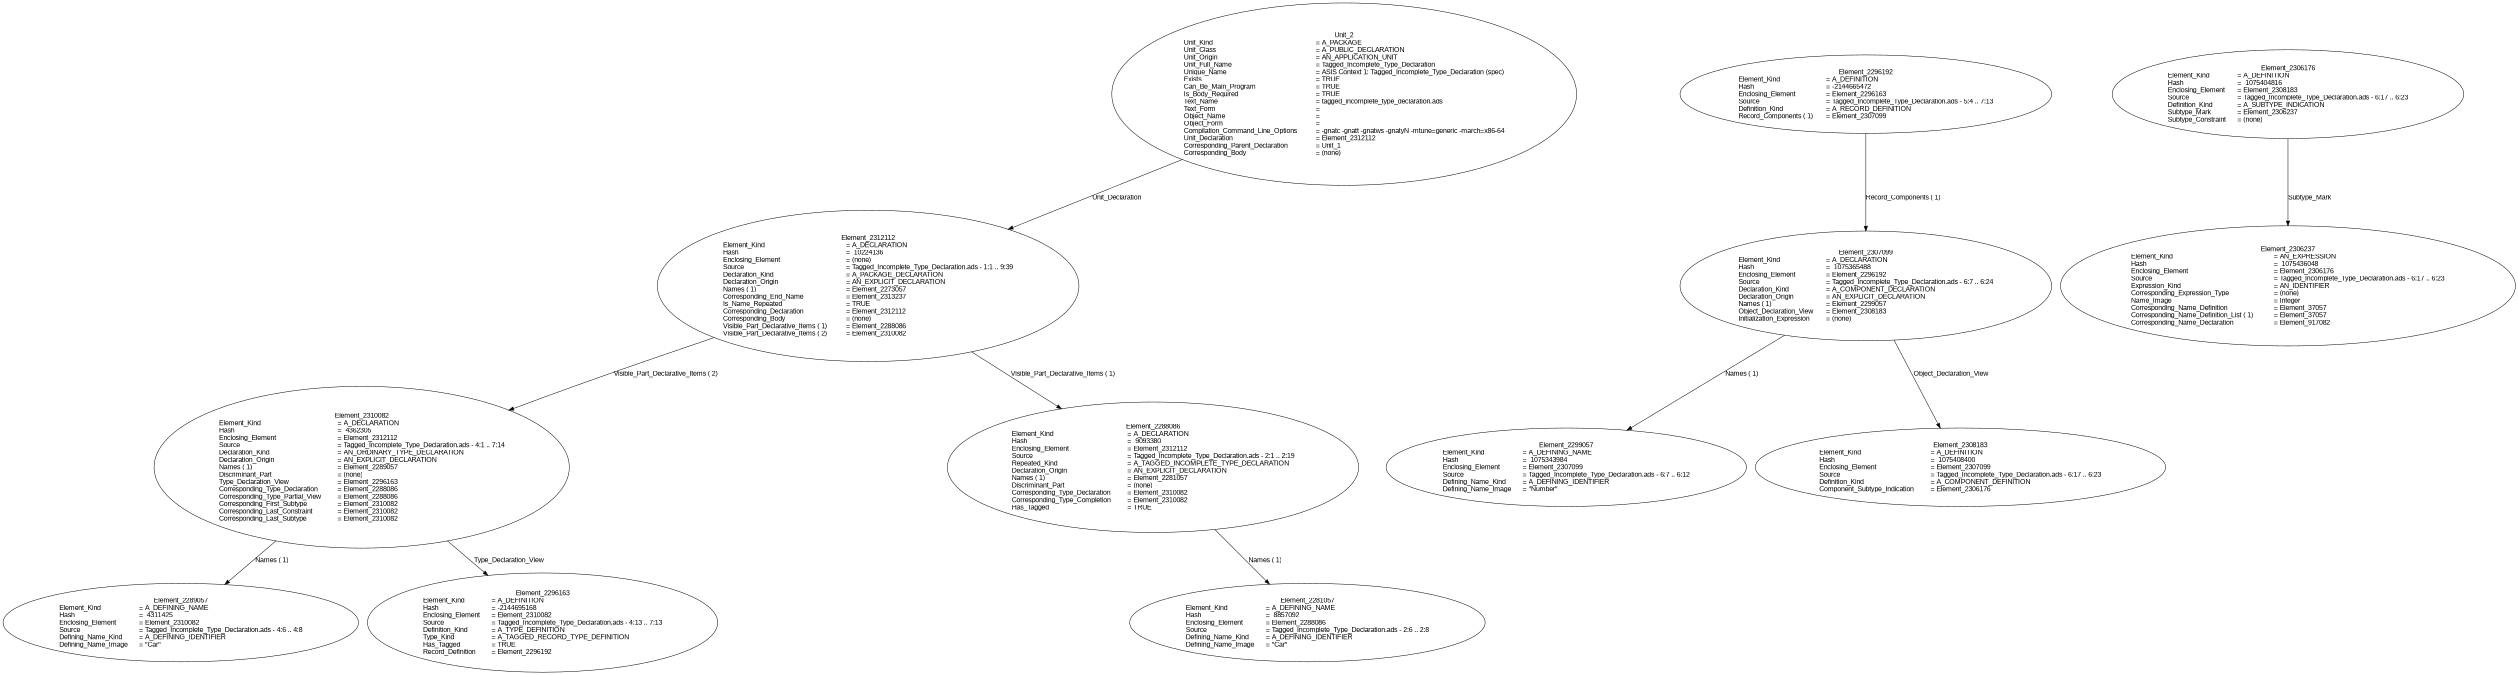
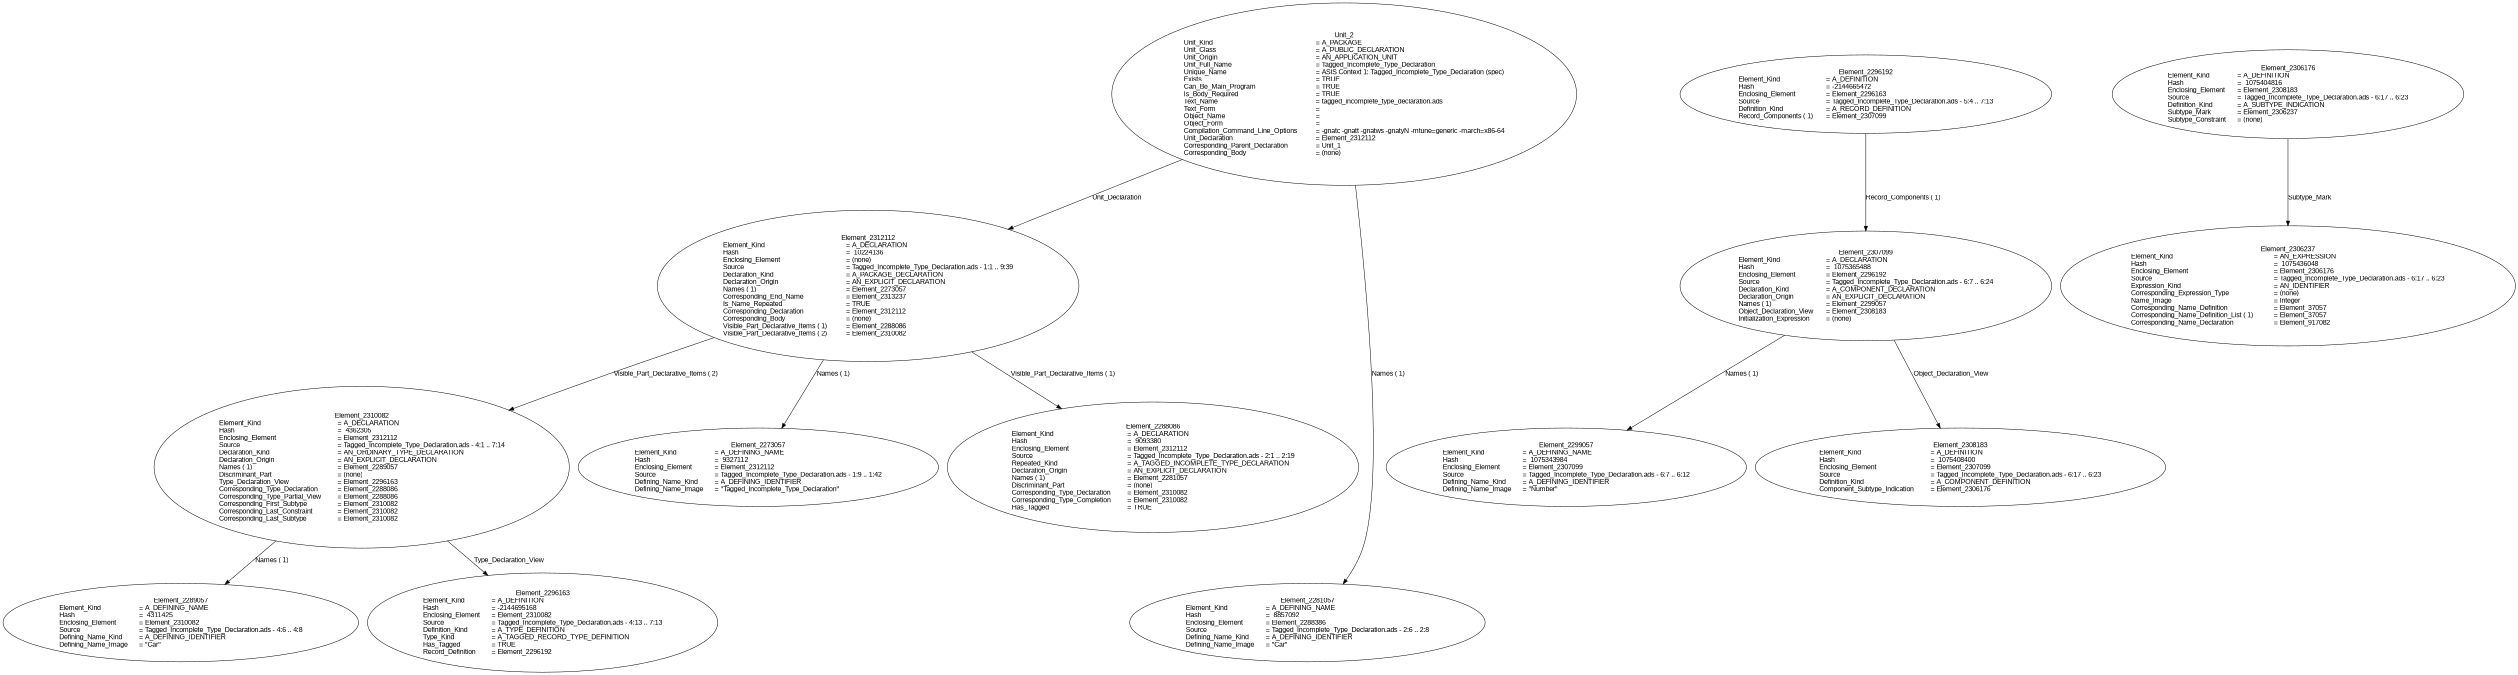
node "Element_2273057": added
edge "Element_2288086" -> "Element_2281057": now "Unit_2" -> "Element_2281057"
node "Element_2281057": text "Element_2288086" -> "Element_2288386"
